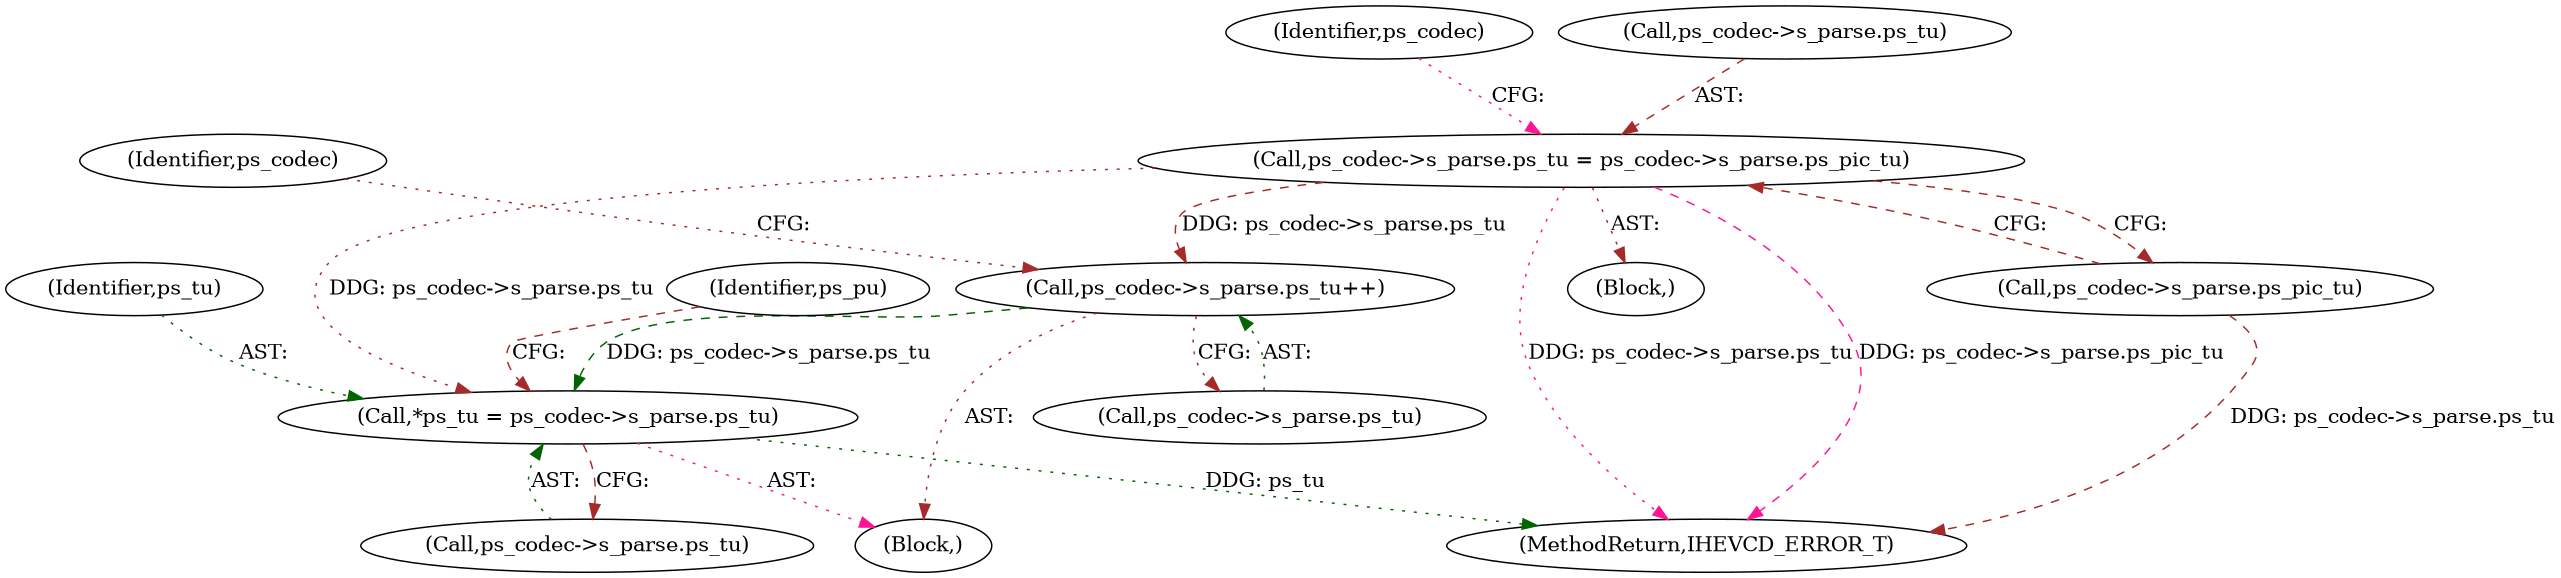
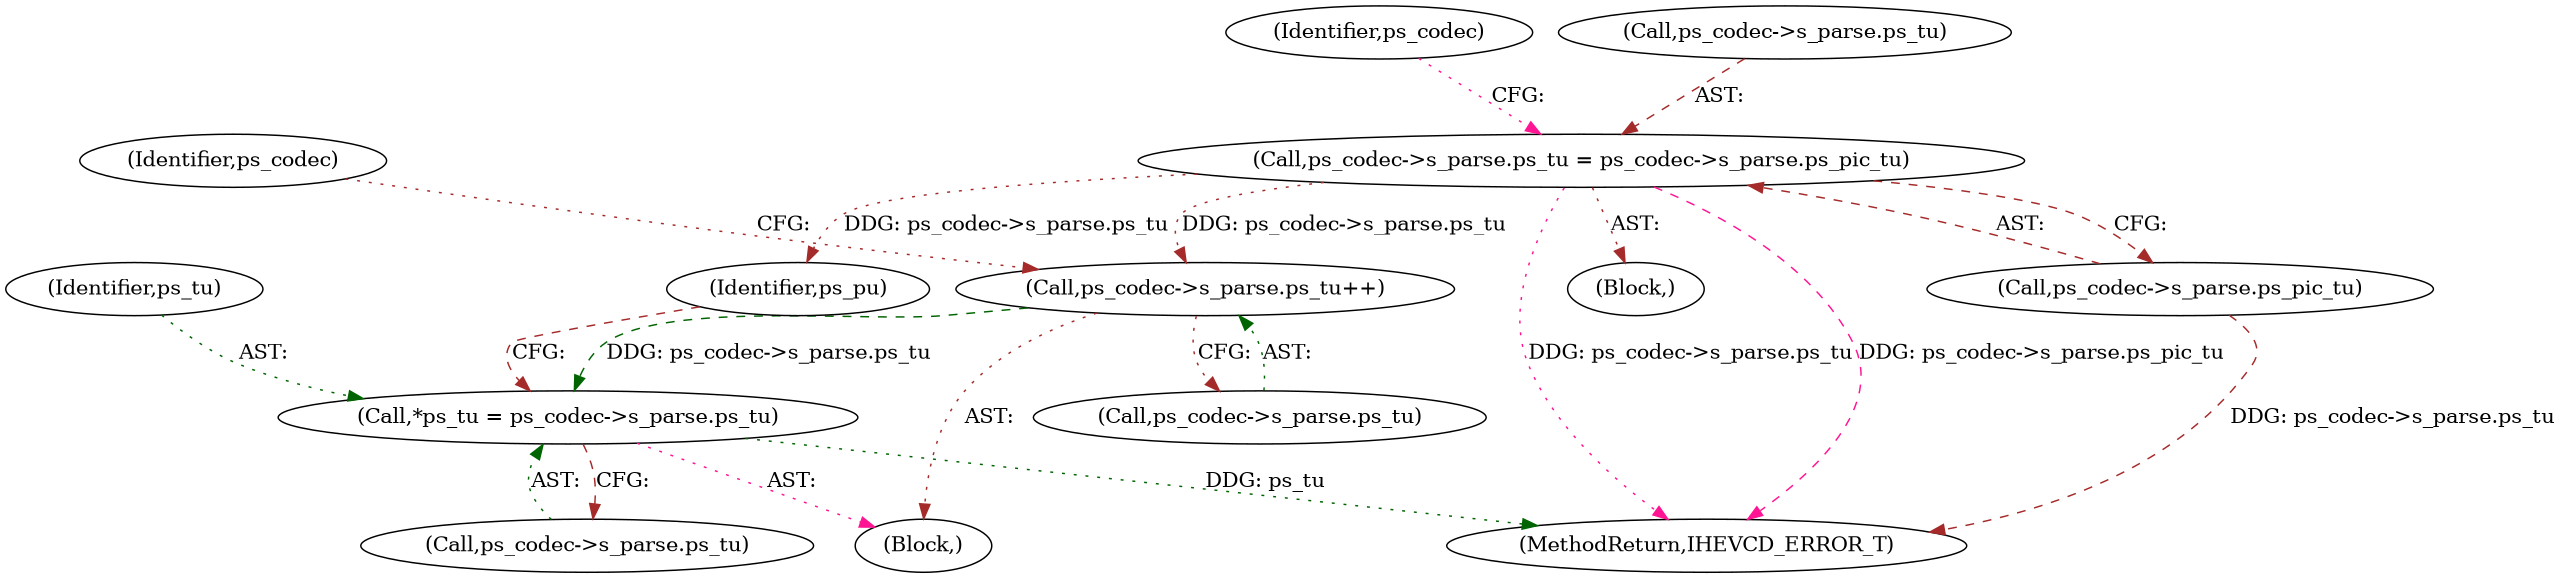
edge "(Call,ps_codec->s_parse.ps_tu = ps_codec->s_parse.ps_pic_tu)" -> "(Call,*ps_tu = ps_codec->s_parse.ps_tu)": now "(Call,ps_codec->s_parse.ps_tu = ps_codec->s_parse.ps_pic_tu)" -> "(Identifier,ps_pu)"
edge "(Call,ps_codec->s_parse.ps_tu = ps_codec->s_parse.ps_pic_tu)" -> "(Call,ps_codec->s_parse.ps_tu++)": style dashed -> dotted
edge "(Call,ps_codec->s_parse.ps_pic_tu)" -> "(Call,ps_codec->s_parse.ps_tu = ps_codec->s_parse.ps_pic_tu)": label "CFG: " -> "AST: "
